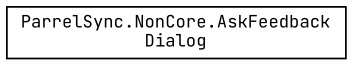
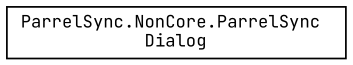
node "ParrelSync.NonCore.AskFeedback Dialog": label "ParrelSync.NonCore.AskFeedback Dialog" -> "ParrelSync.NonCore.ParrelSync Dialog"
